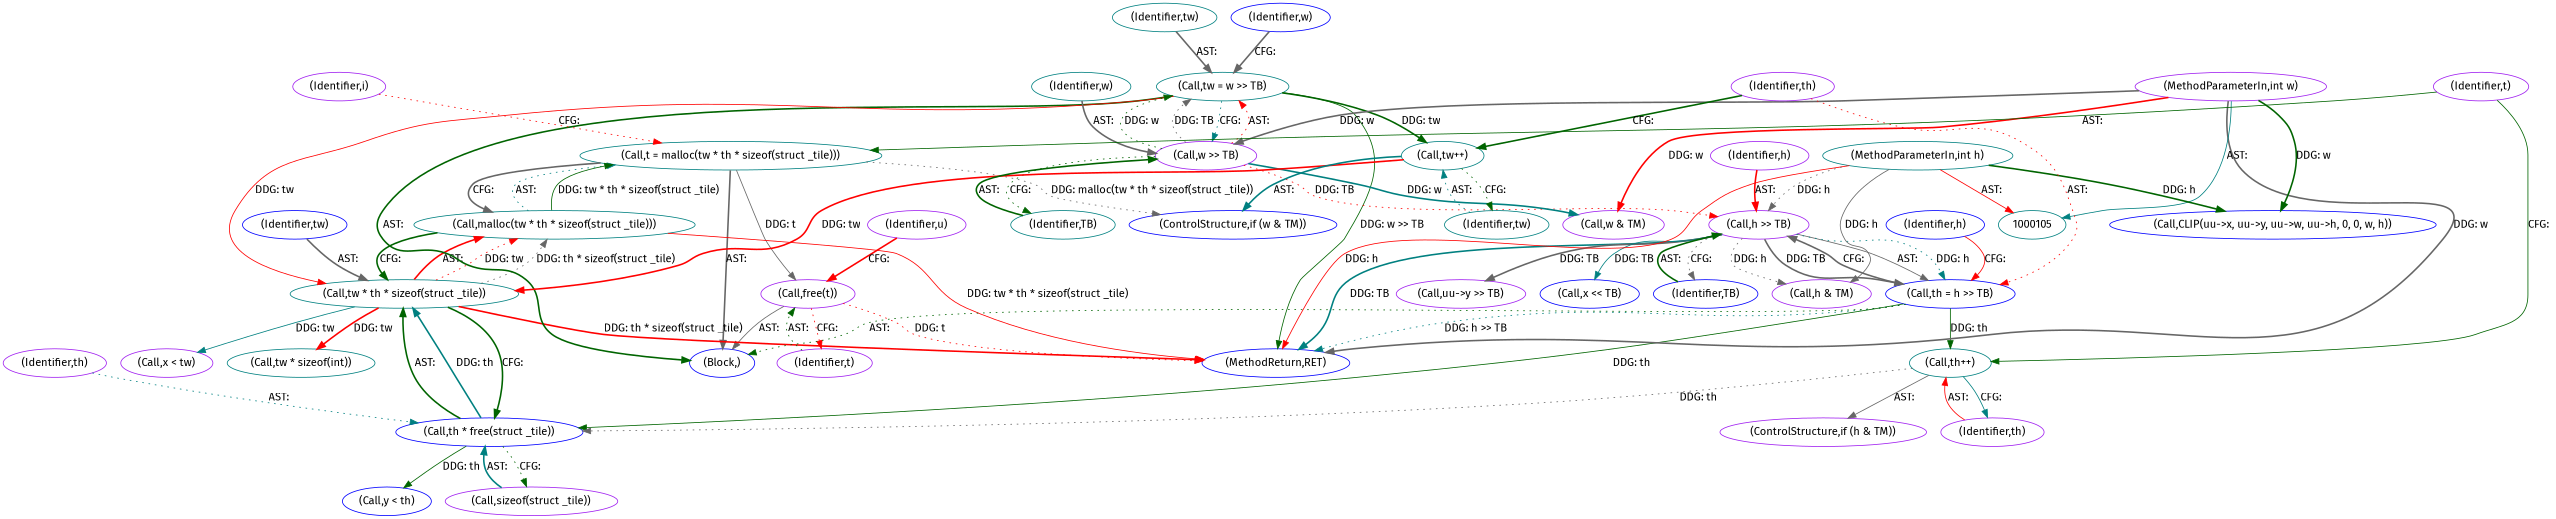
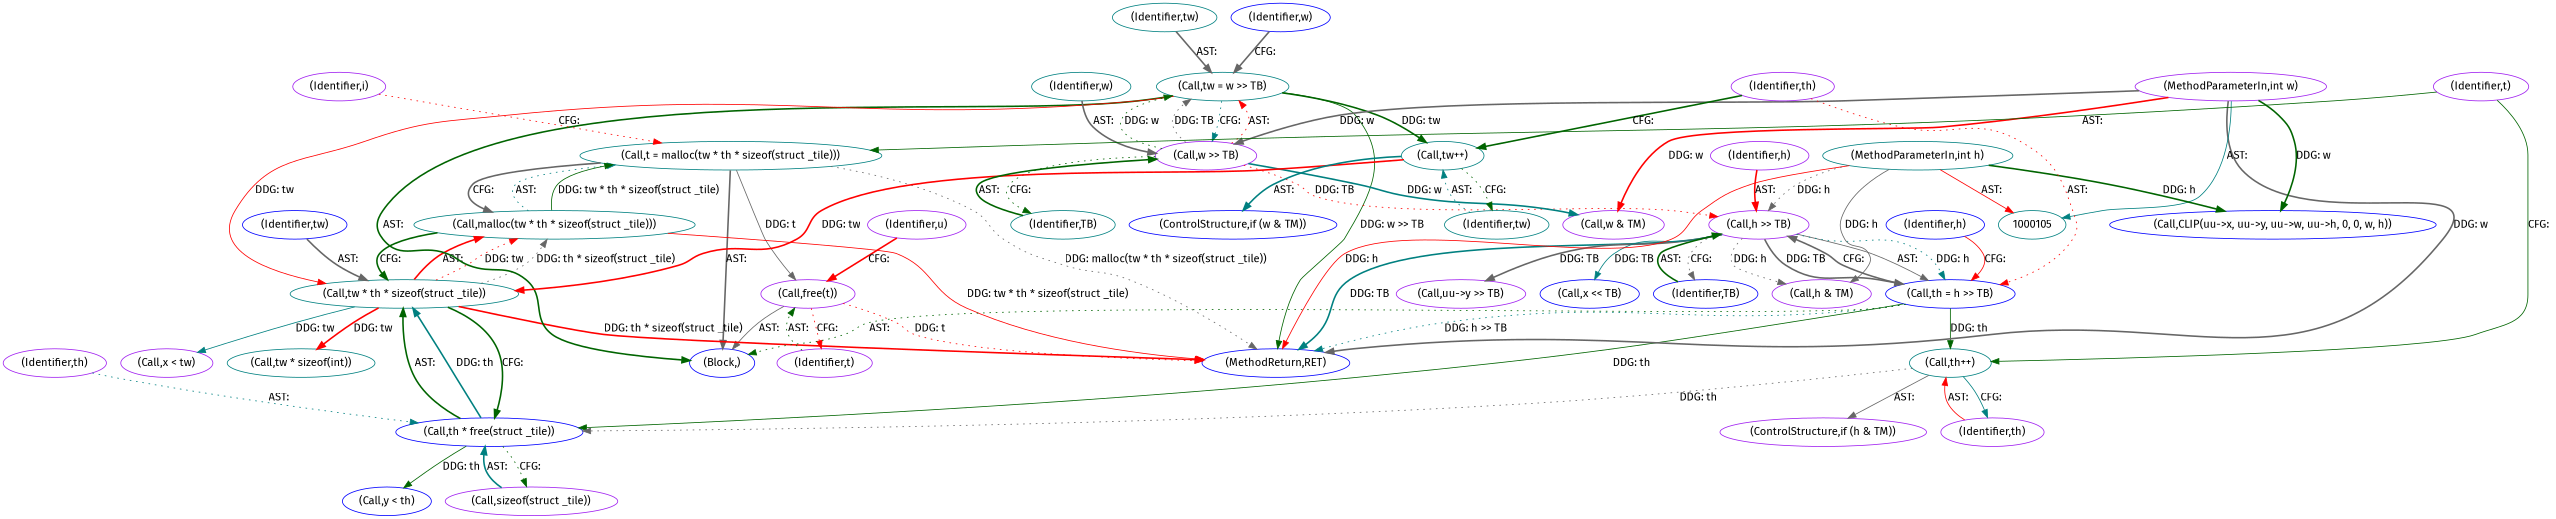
edge "(Call,t = malloc(tw * th * sizeof(struct _tile)))" -> "(ControlStructure,if (w & TM))": now "(Call,t = malloc(tw * th * sizeof(struct _tile)))" -> "(MethodReturn,RET)"
